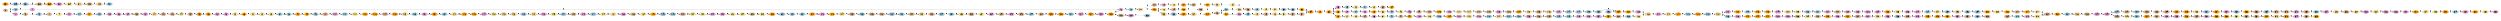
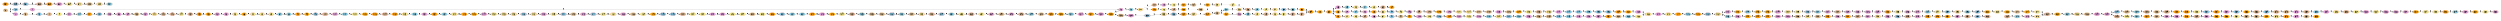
edge "S153" -> "S159": now "S153" -> "S156"
edge "S13" -> "S335": now "S332" -> "S335"
